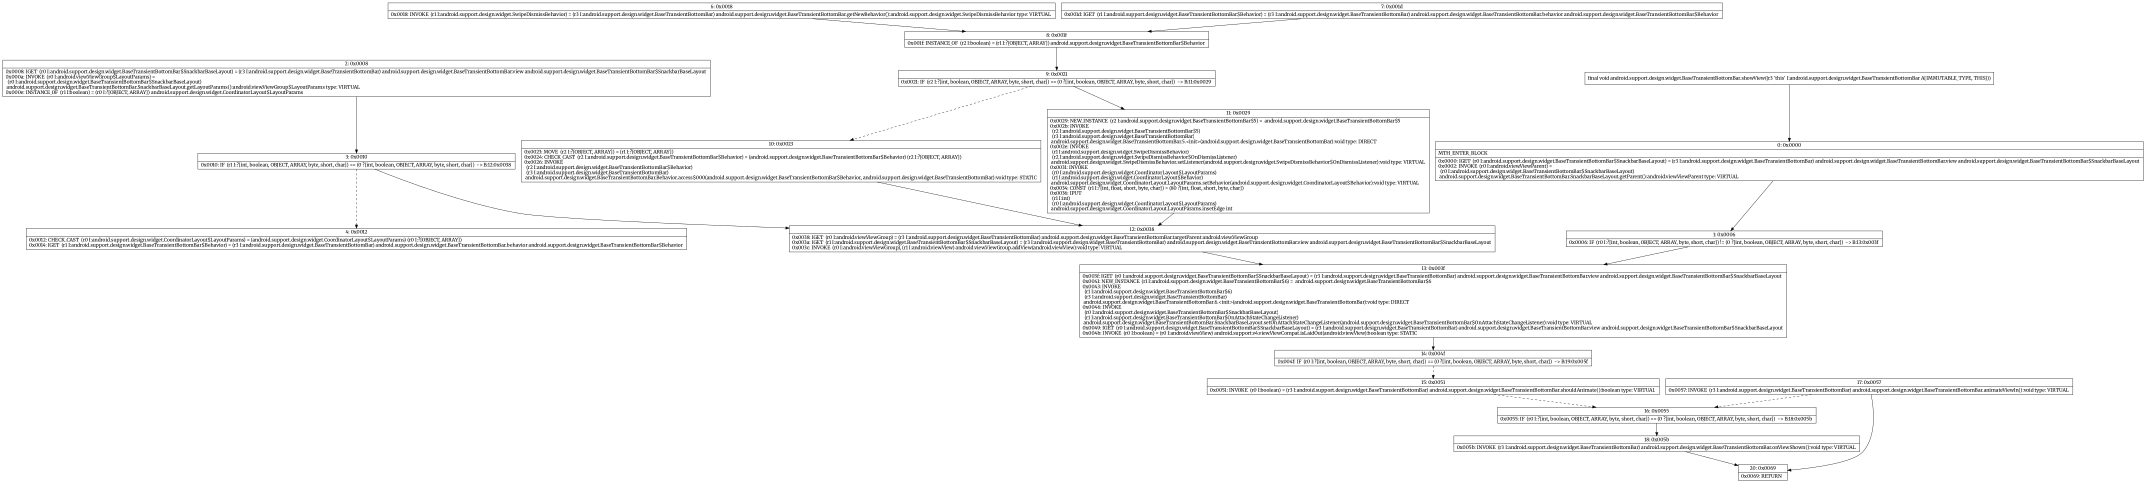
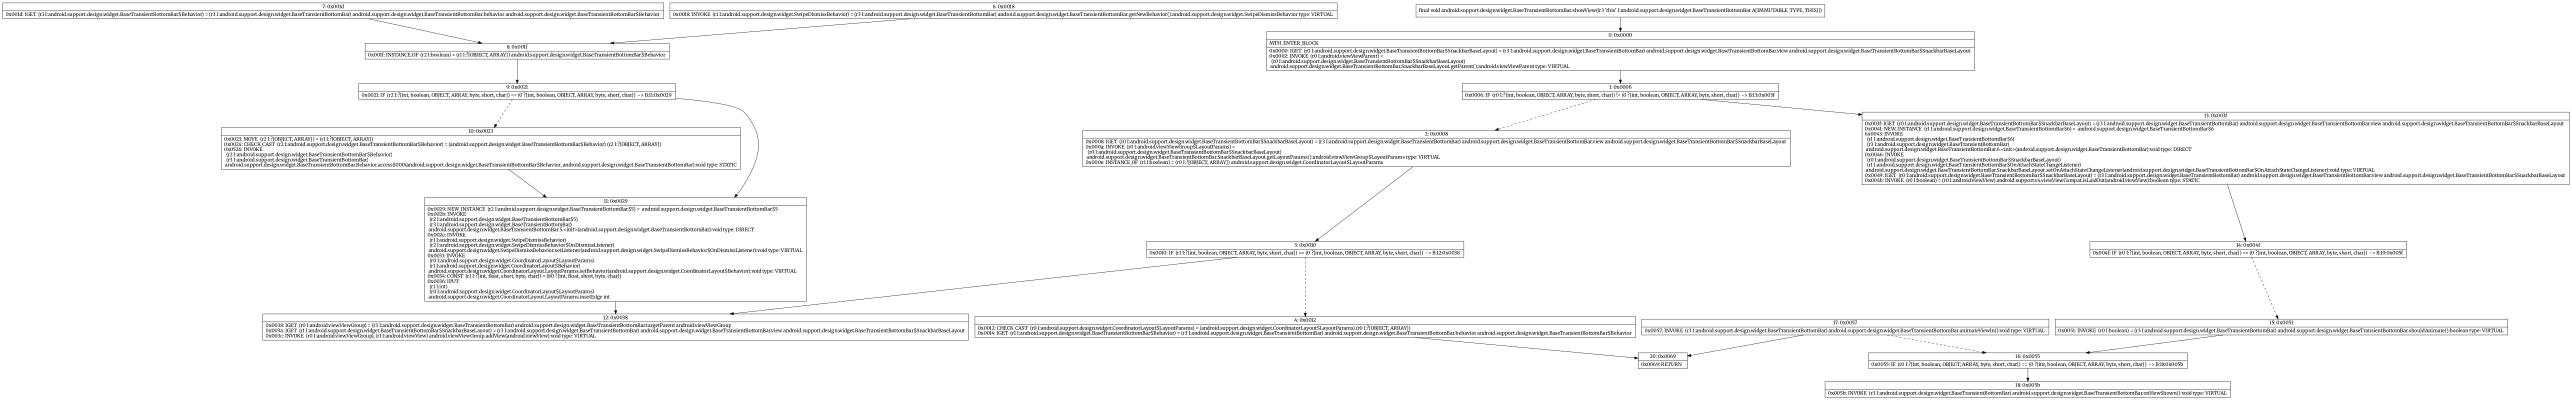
edge "1: 0x0006" -> "2: 0x0008": added
node "10: 0x0023": text "0x0026: INVOKE" -> "0x0526: INVOKE"
edge "10: 0x0023" -> "12: 0x0038": now "10: 0x0023" -> "11: 0x0029"
edge "12: 0x0038" -> "13: 0x003f": removed
node "13: 0x003f": text "0x0043: INVOKE" -> "6x0043: INVOKE"
edge "15: 0x0051" -> "16: 0x0055": style dashed -> solid
edge "18: 0x005b" -> "20: 0x0069": now "4: 0x0012" -> "20: 0x0069"
